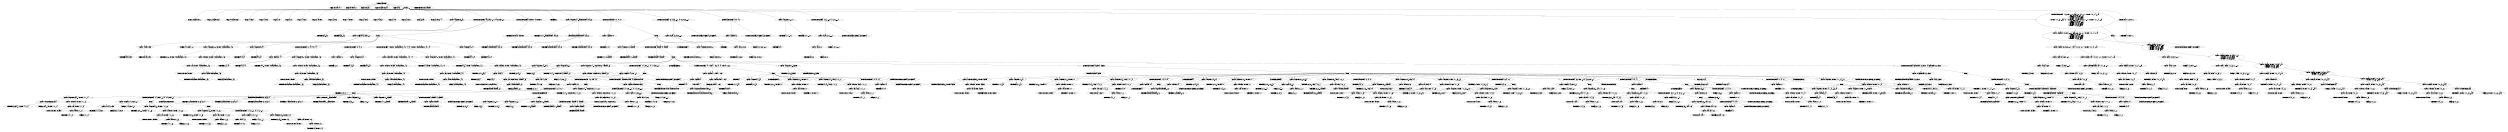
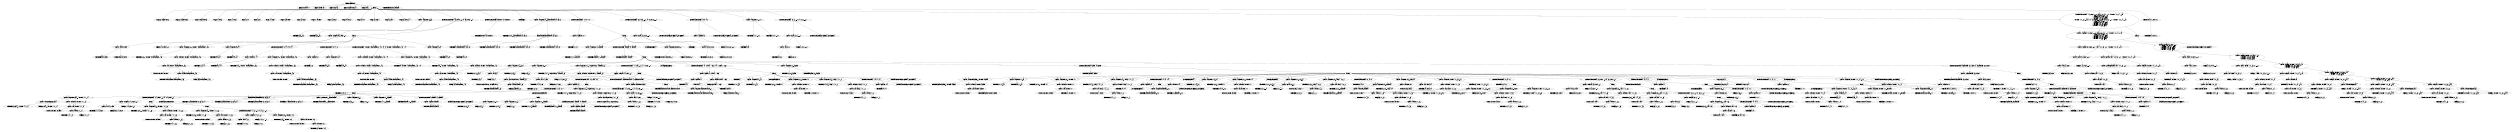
node "(UNKNOWN,__int64 *,__int64 *)": added
